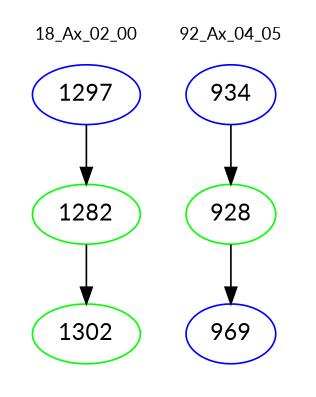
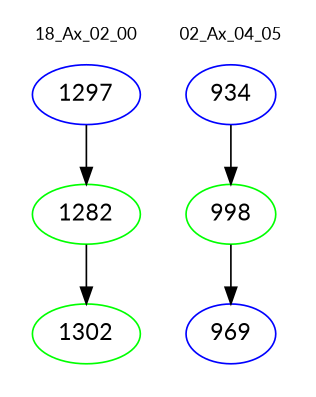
cluster "92_Ax_04_05": label "92_Ax_04_05" -> "02_Ax_04_05"
node "928": label "928" -> "998"
